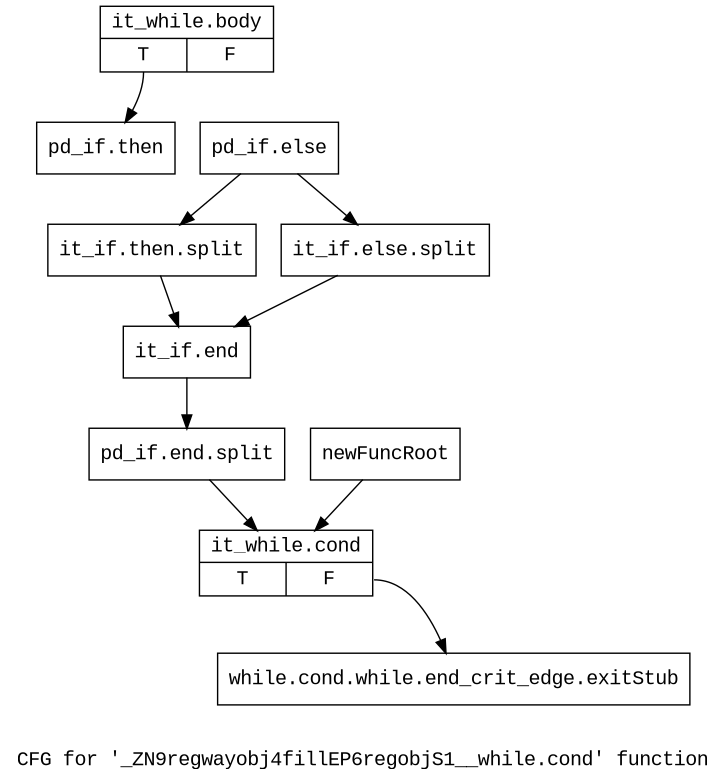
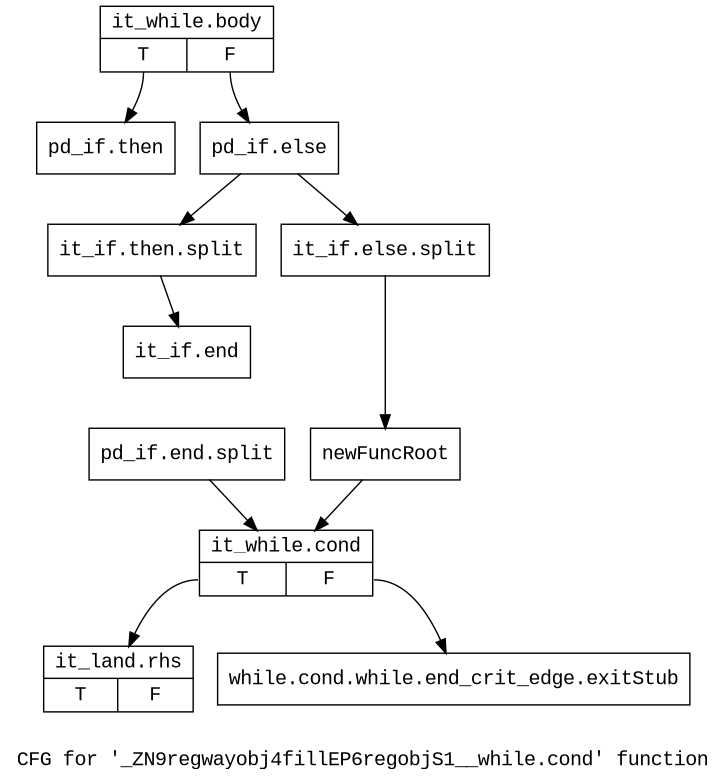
edge "it_while.body" -> "pd_if.else": added
edge "it_if.else.split" -> "it_if.end": now "it_if.else.split" -> "newFuncRoot"
edge "it_if.end" -> "pd_if.end.split": removed
node "it_land.rhs": added
